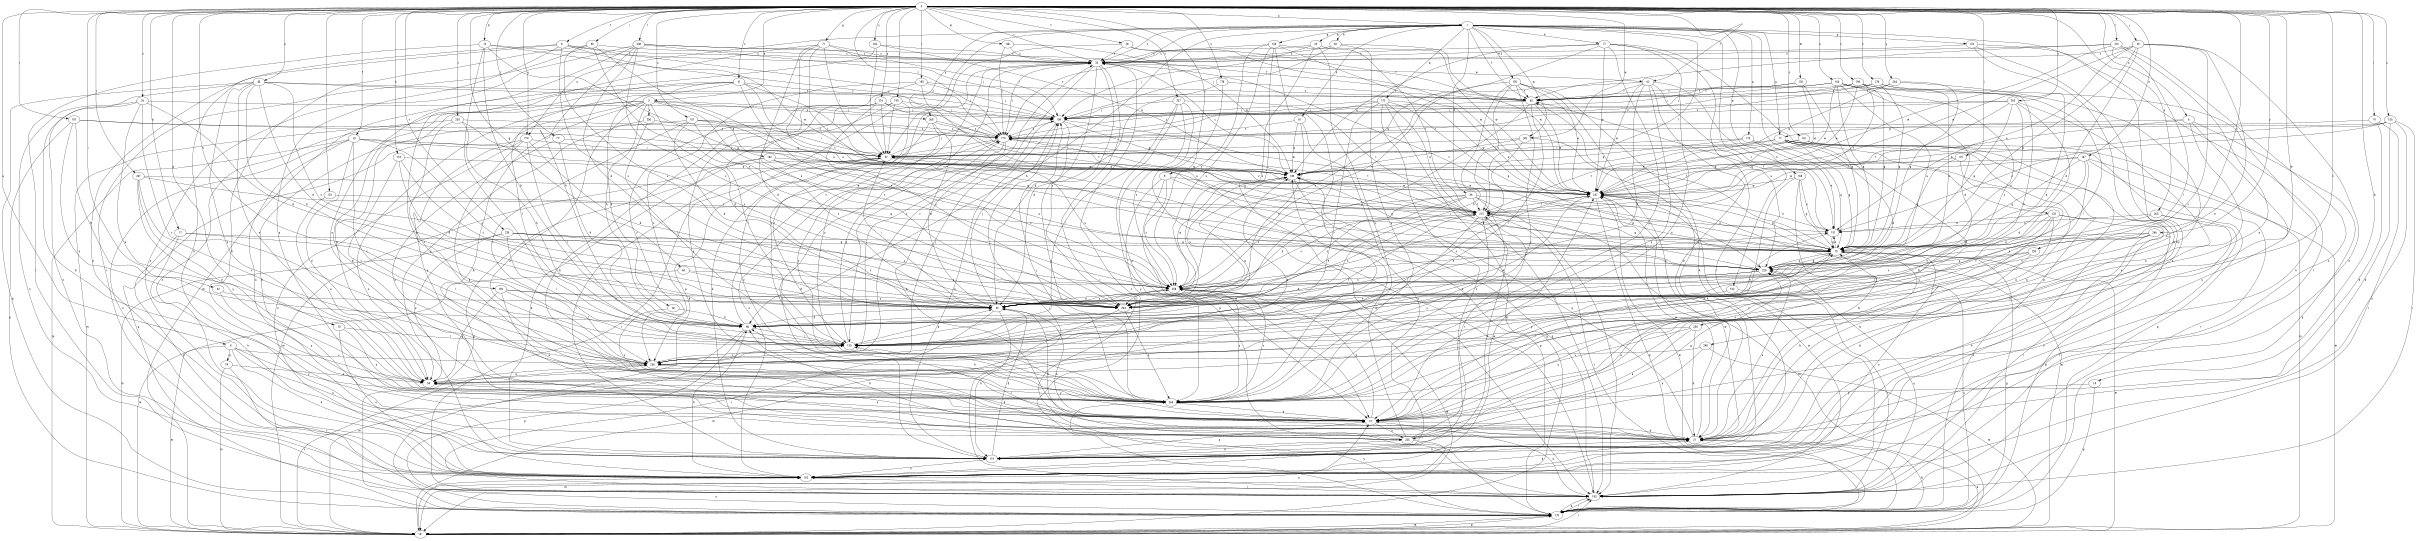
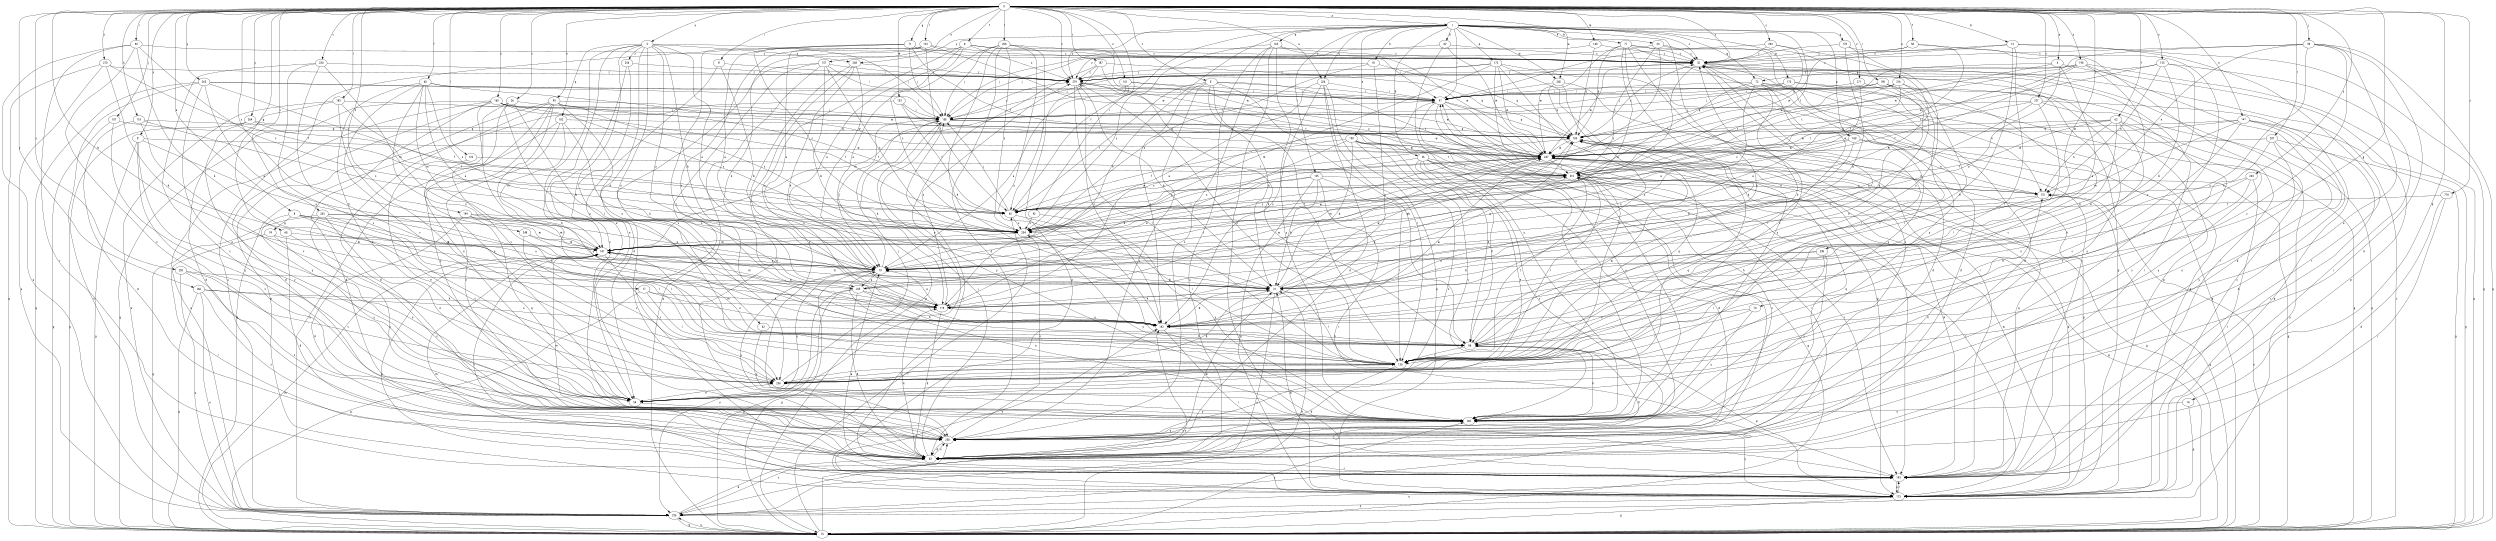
edge "32" -> "62": now "32" -> "247"
node "192": removed
